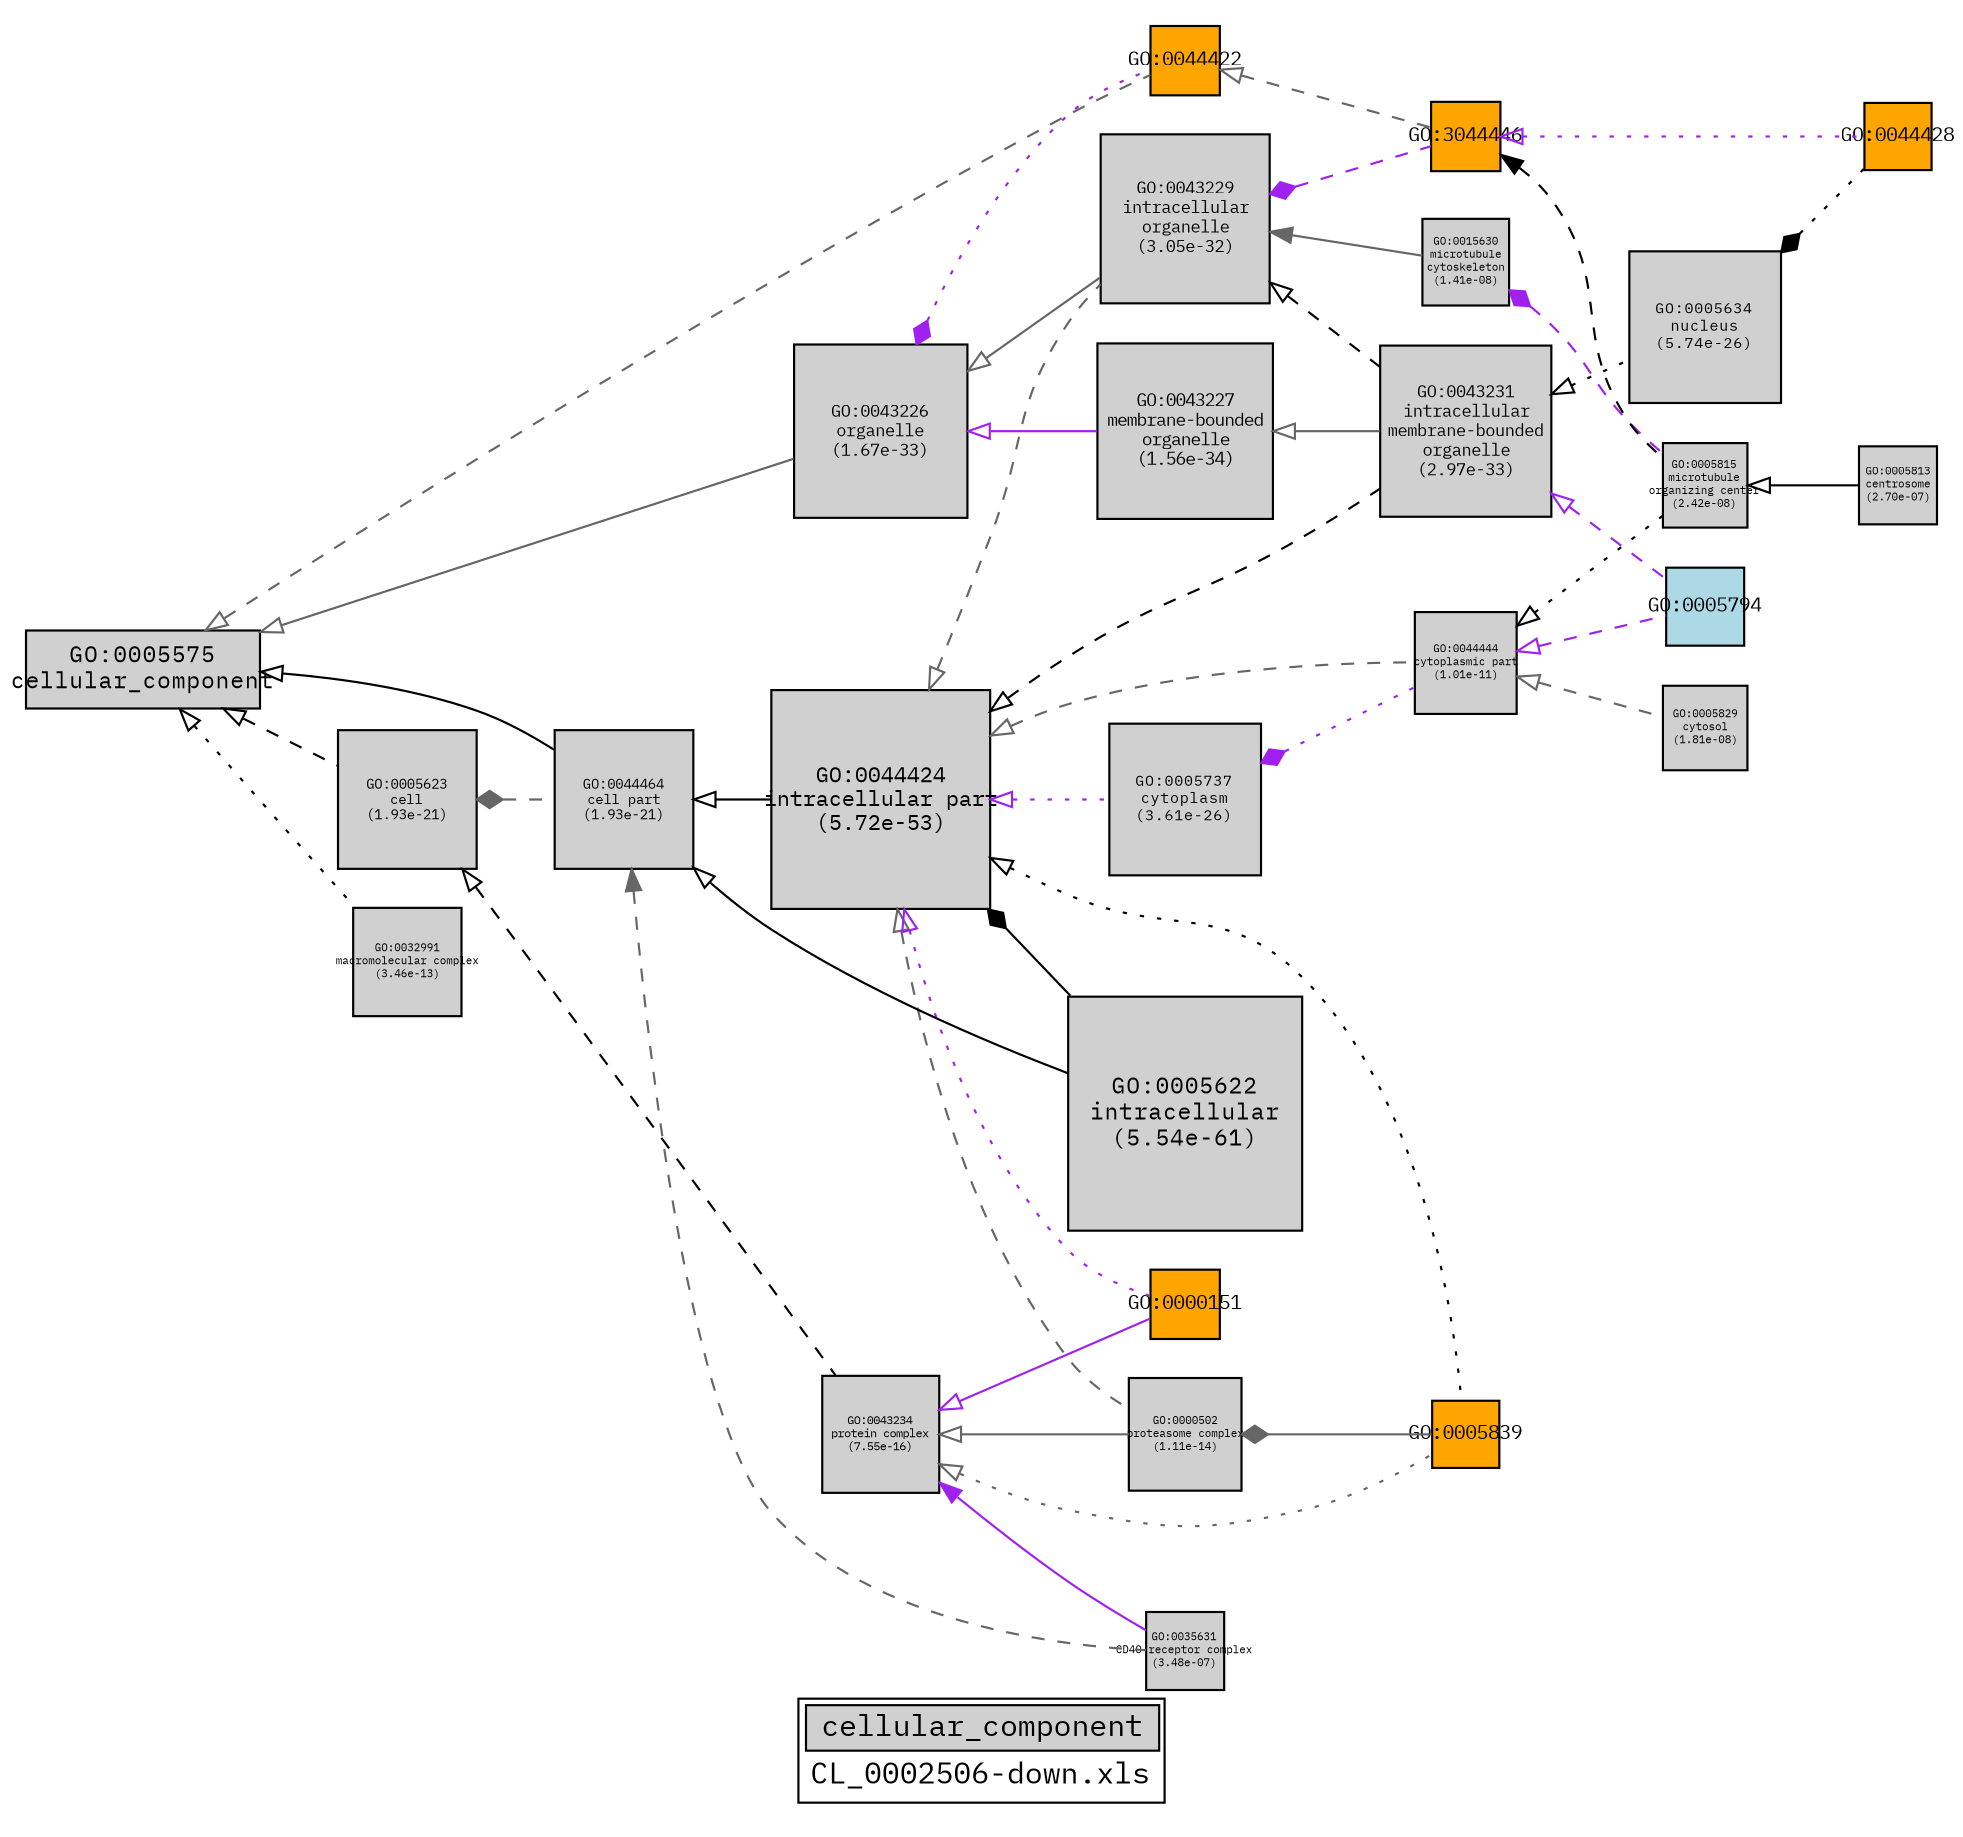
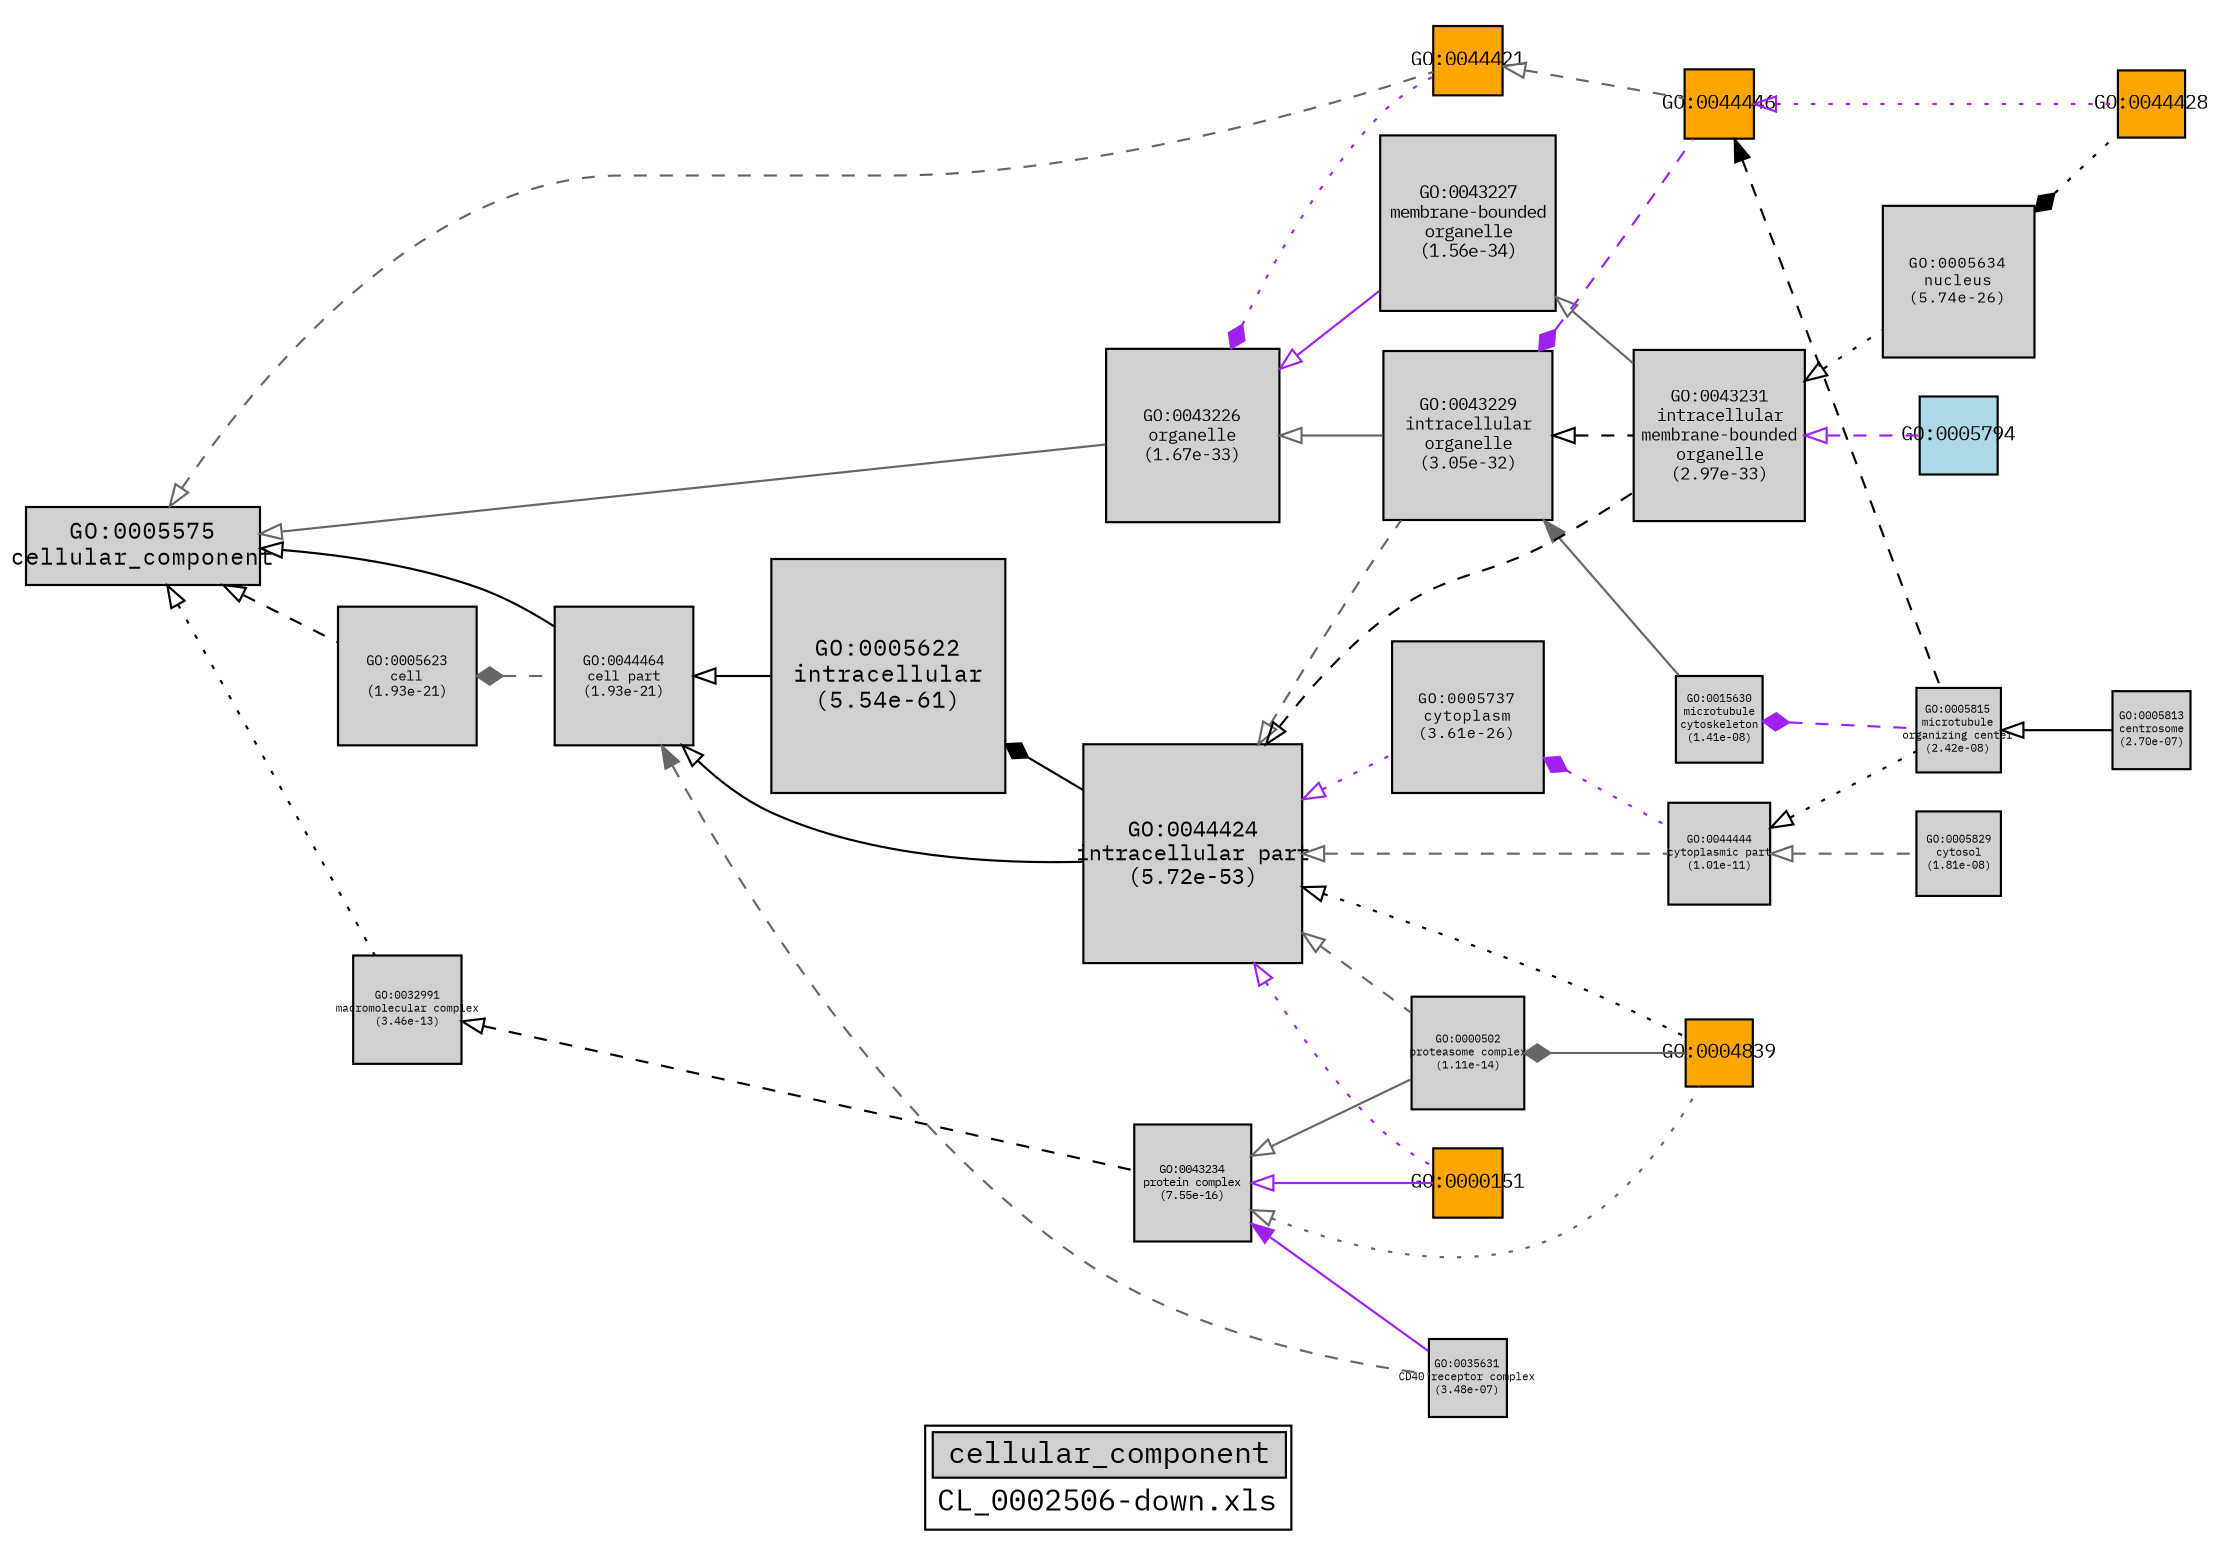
node "GO:0044422": label "GO:0044422" -> "GO:0044421"
node "GO:3044446": label "GO:3044446" -> "GO:0044446"
edge "GO:0005794" -> "GO:0044444": removed
edge "GO:0005622" -> "GO:0044424": reversed
edge "GO:0043234" -> "GO:0005623": now "GO:0043234" -> "GO:0032991"
node "GO:0005839": label "GO:0005839" -> "GO:0004839"
